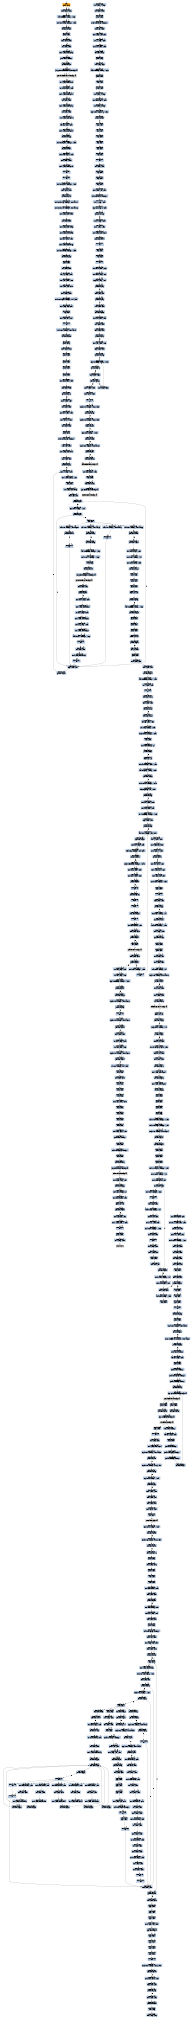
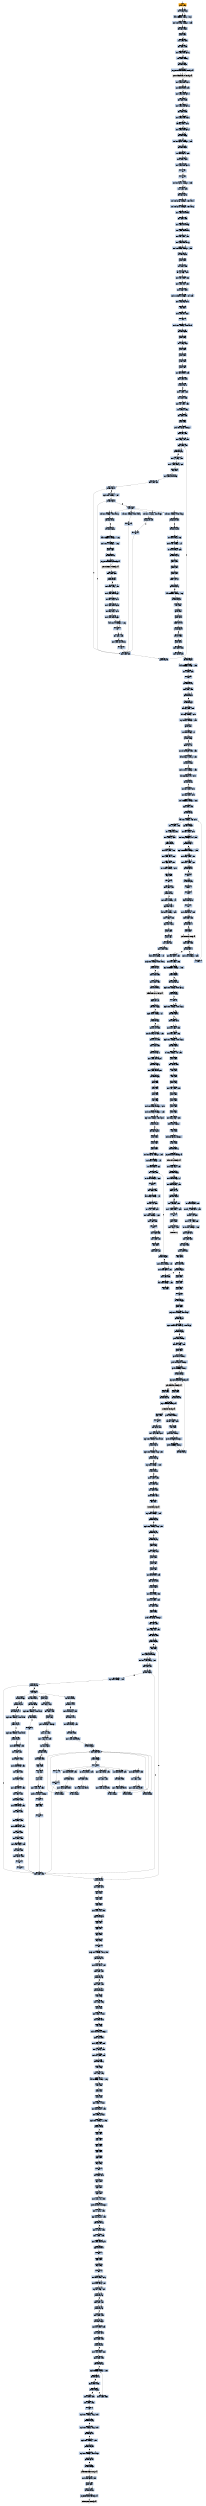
edge "0x00406126 jg 0x0040610c" -> "0x0040610c movl -4(%ebp), %eax": now "0x00406126 jg 0x0040610c" -> "0x00406108 cmpl %ebx, %edi"
node "0x00409ce7 pushl %ecx": added
